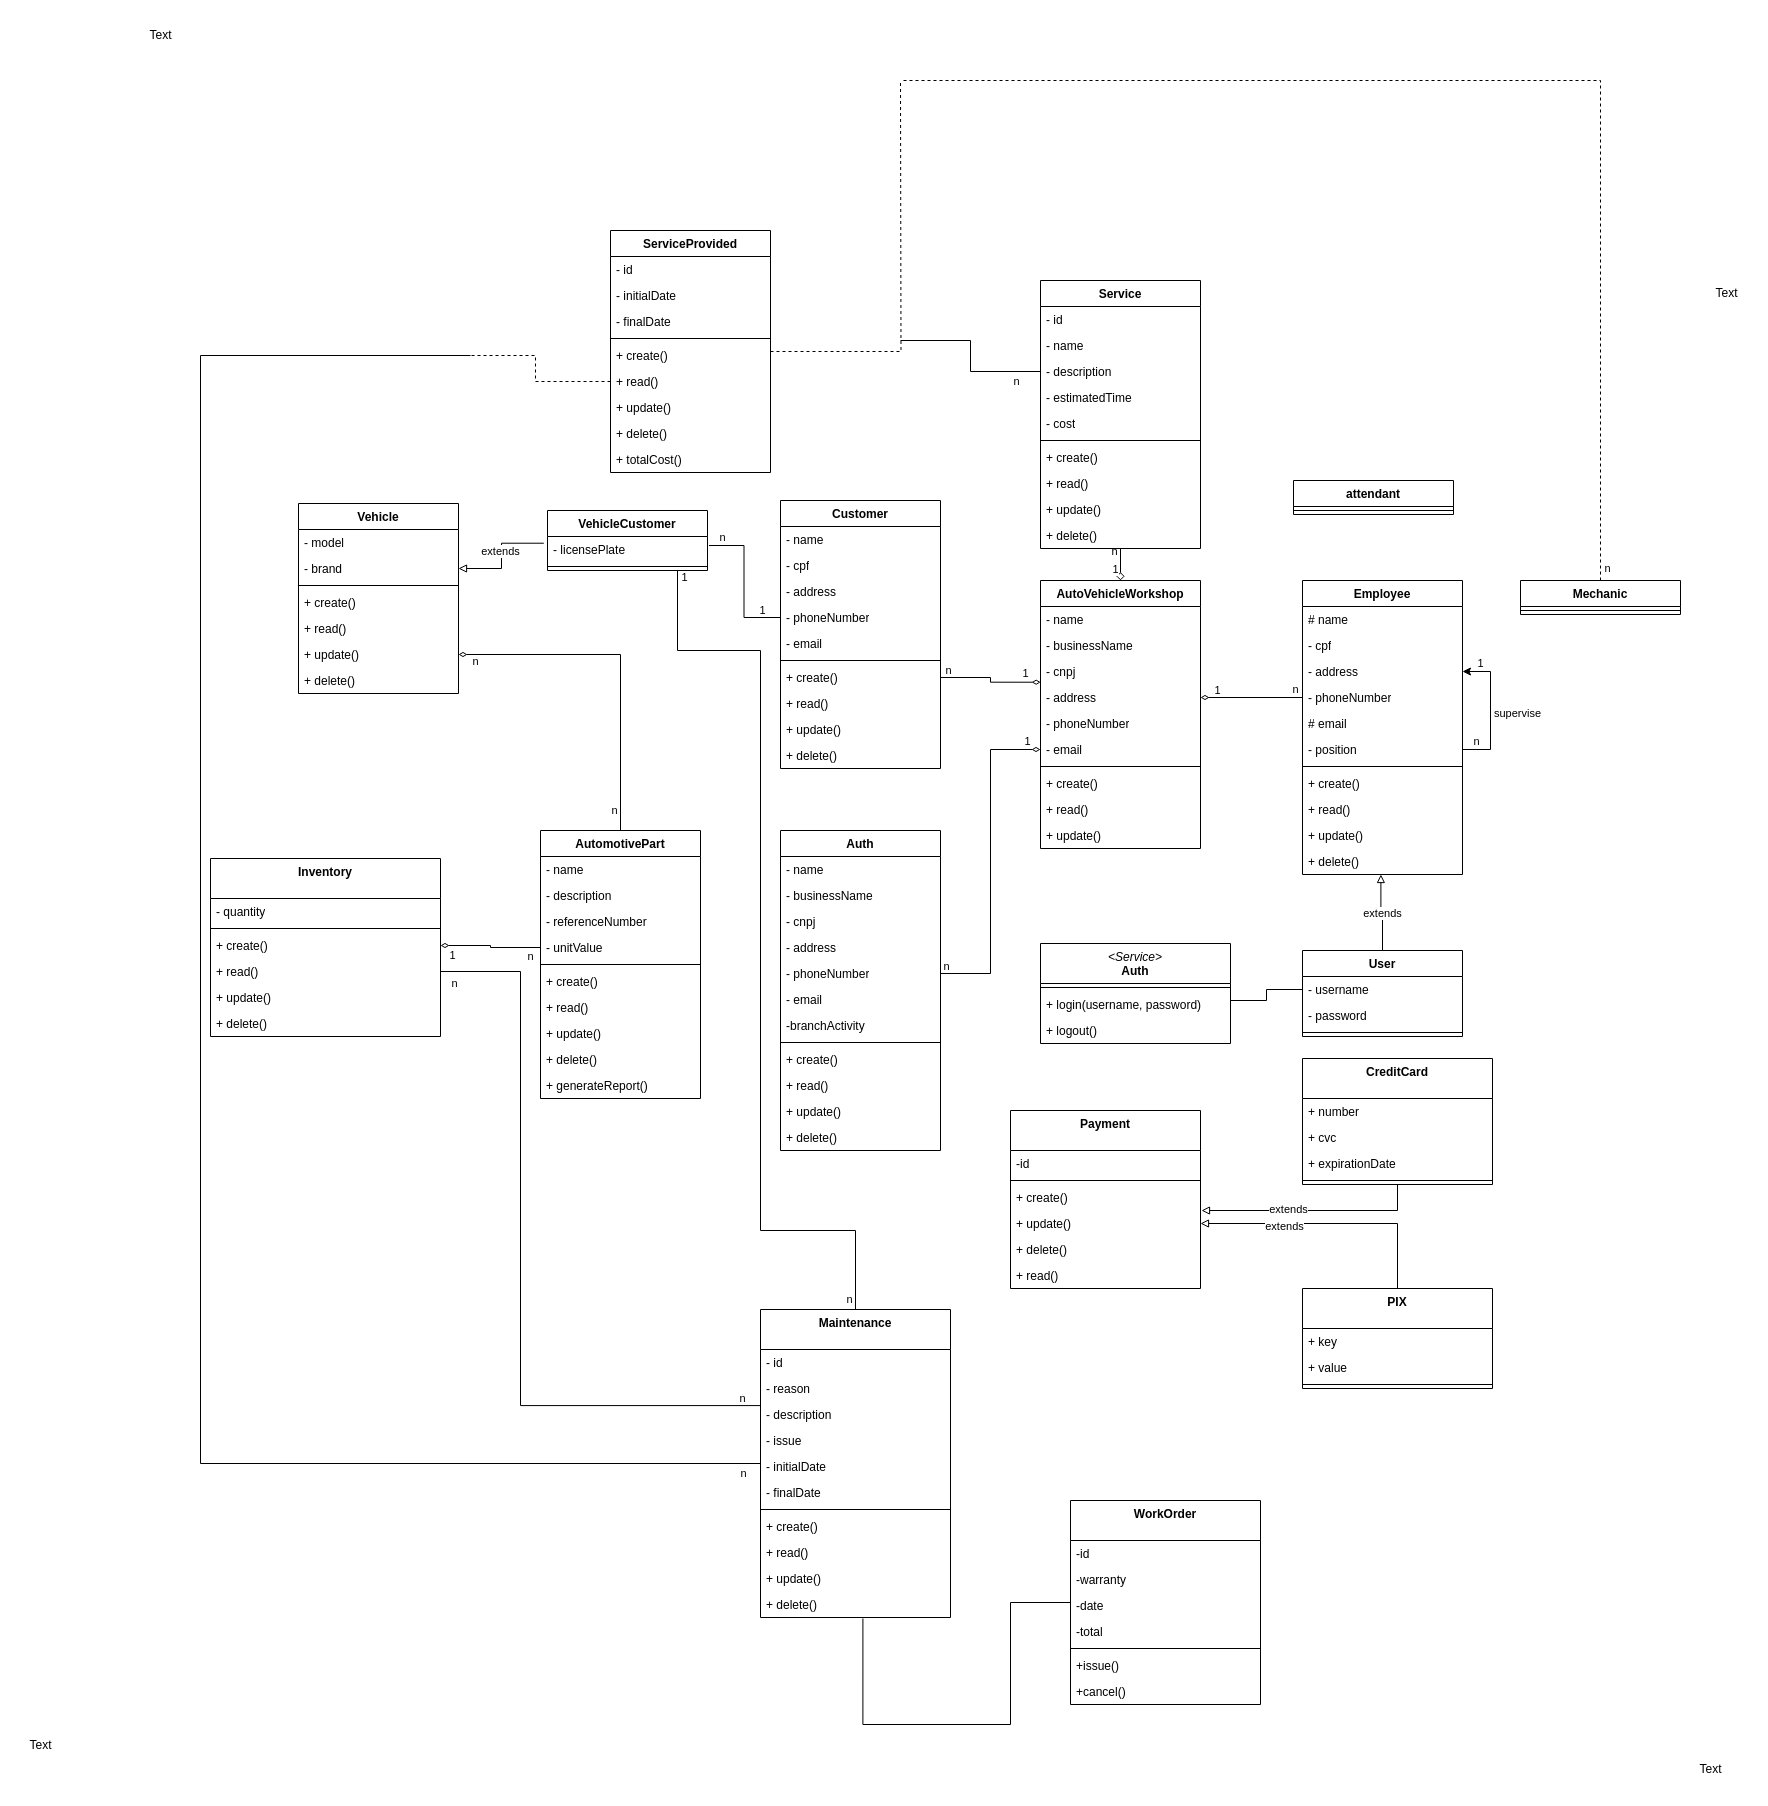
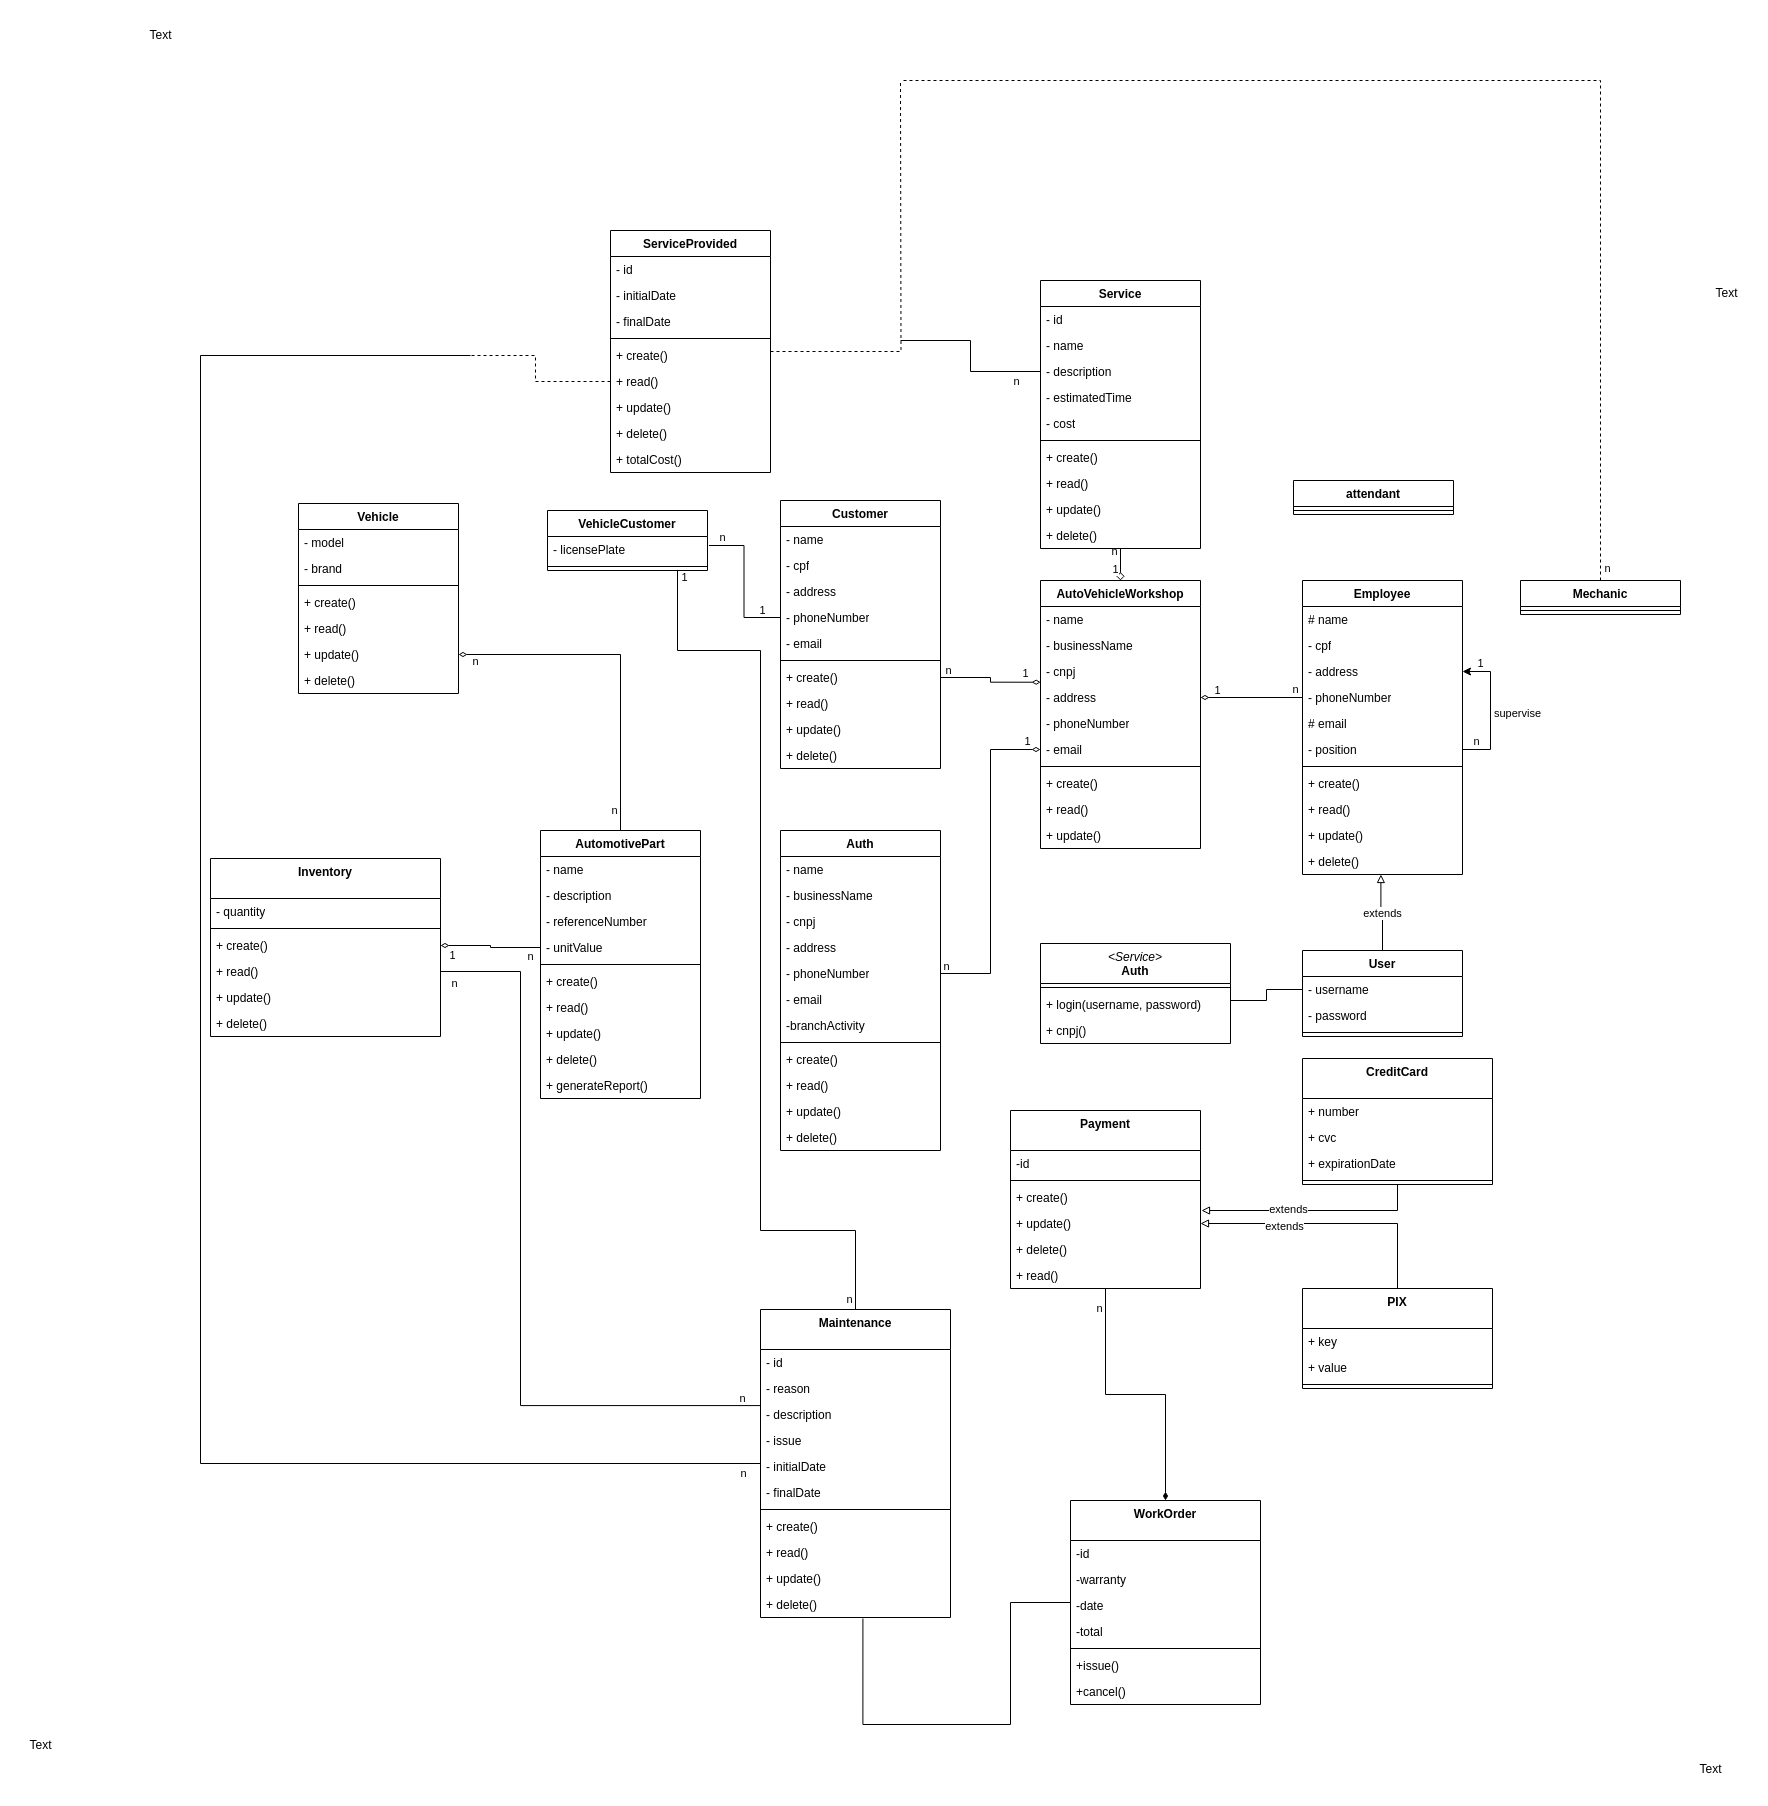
edge "- licensePlate" -> "- brand": removed, label "extends"
node "+ logout()": label "+ logout()" -> "+ cnpj()"
edge "Payment" -> "WorkOrder": added, label "n"
